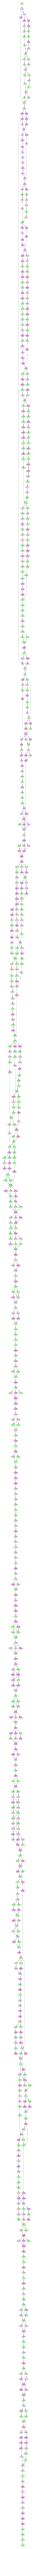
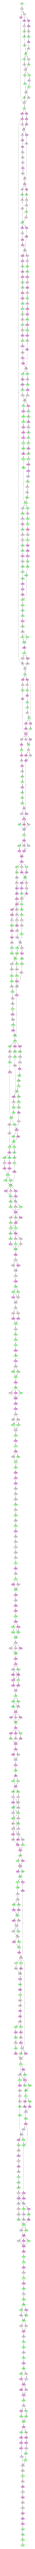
node "S33": fillcolor palegreen -> plum
